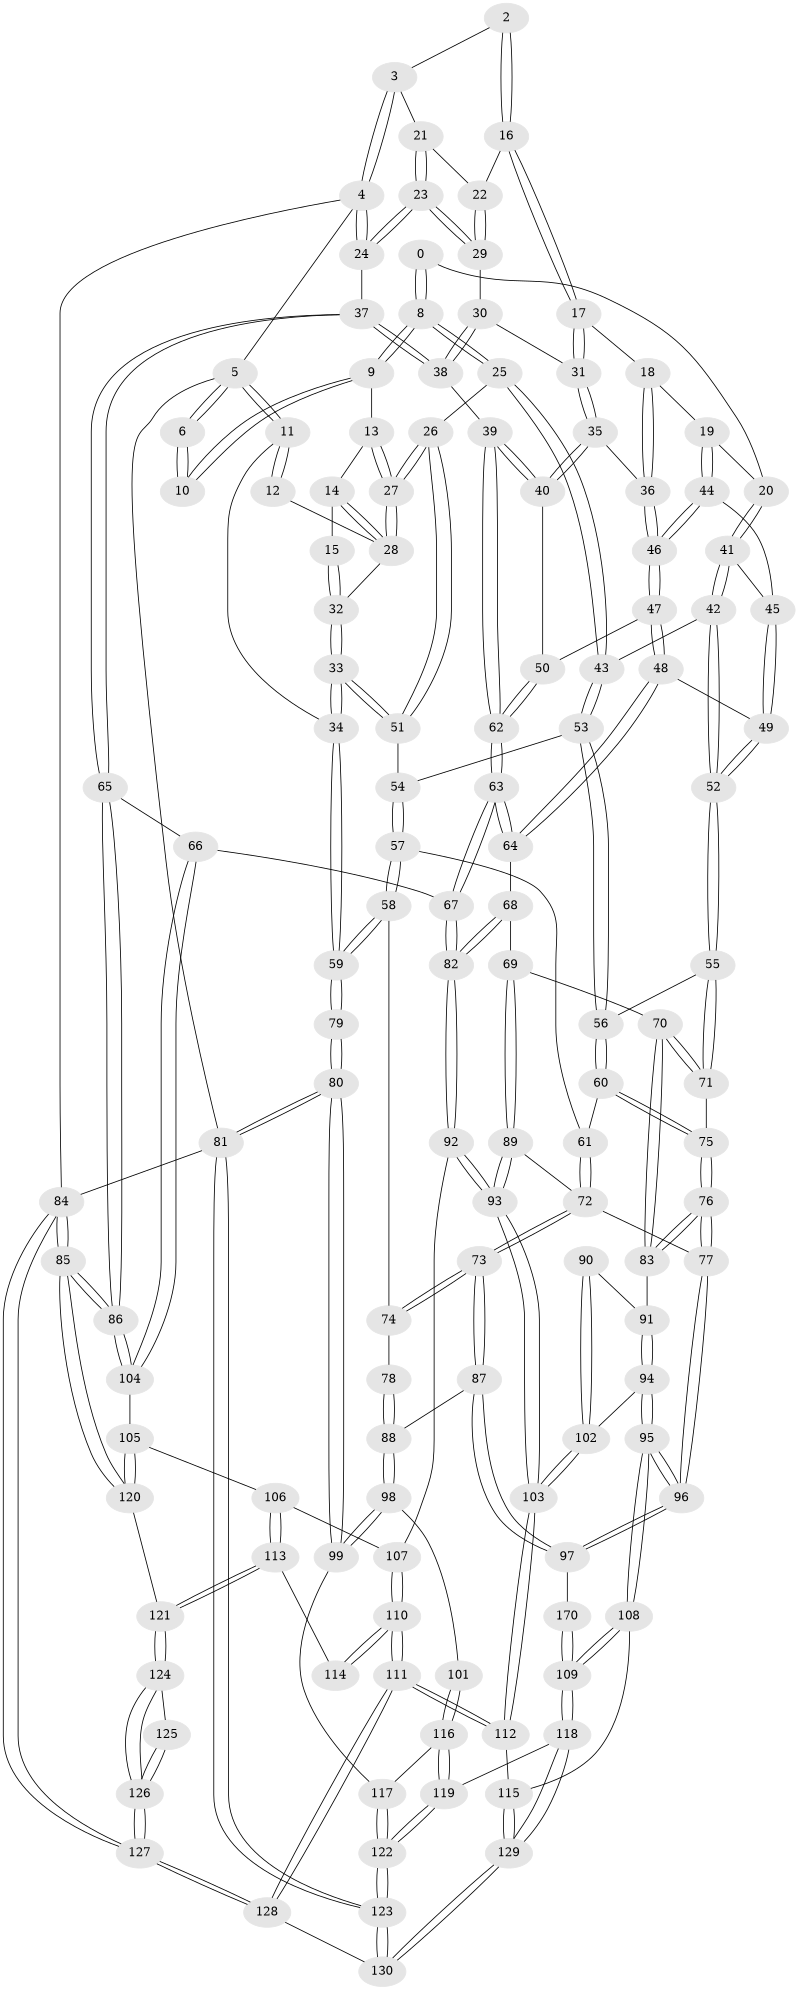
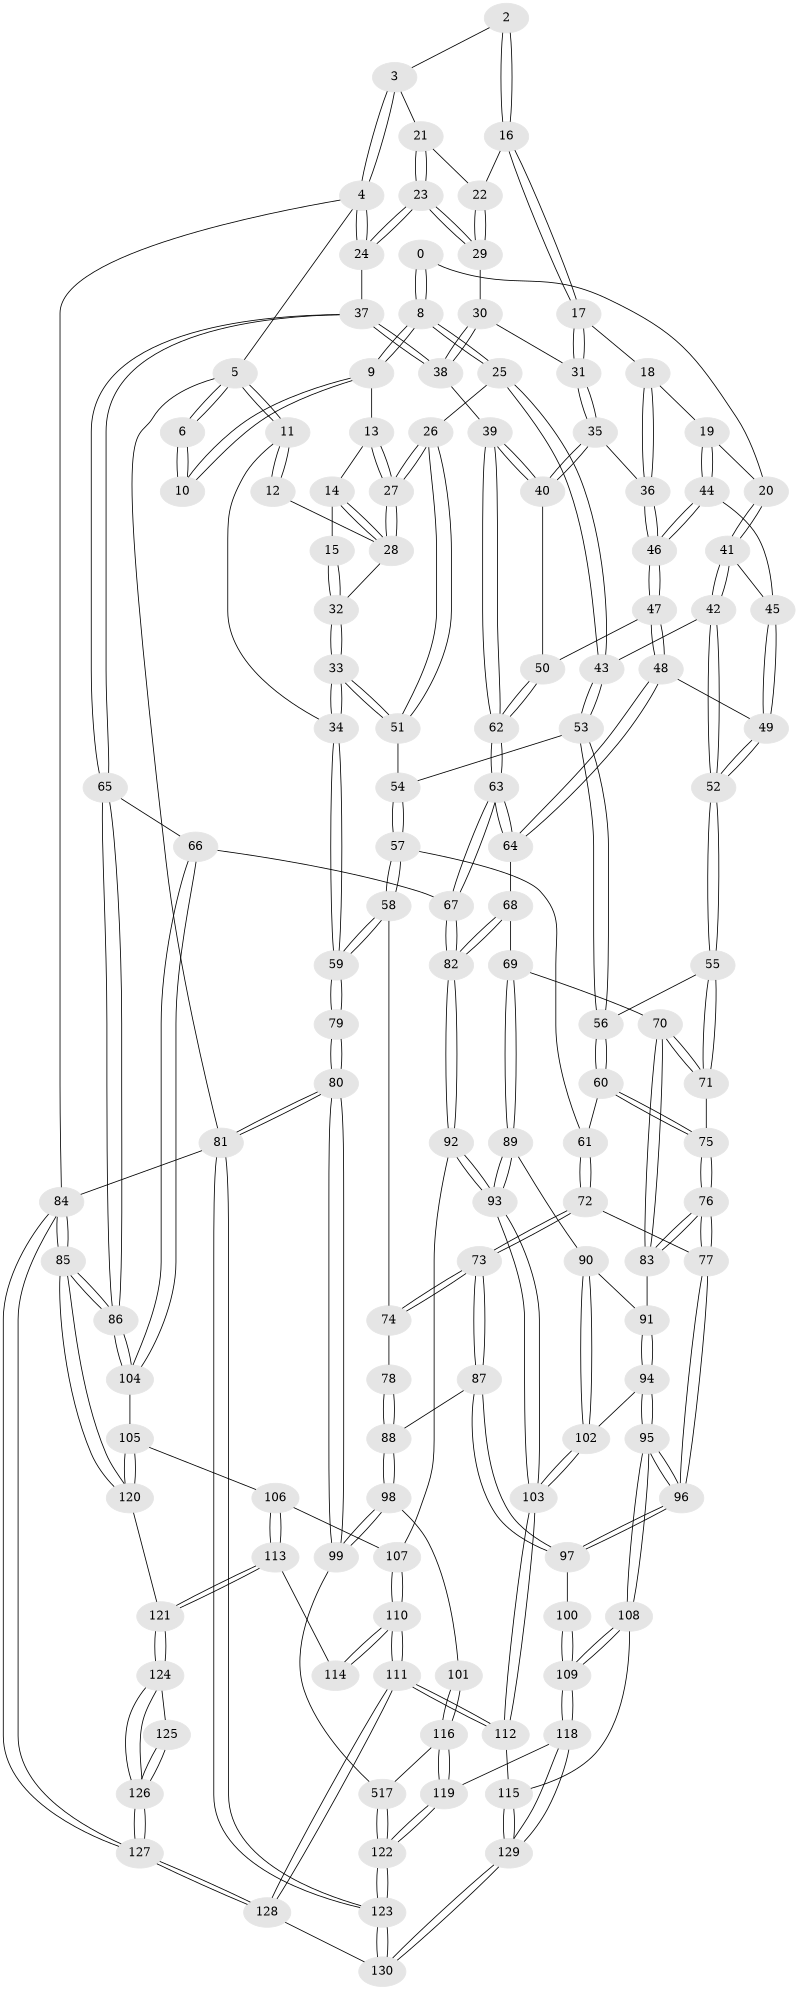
edge "89" -- "72": now "89" -- "90"
node "170": label "170" -> "100"
node "117": label "117" -> "517"
